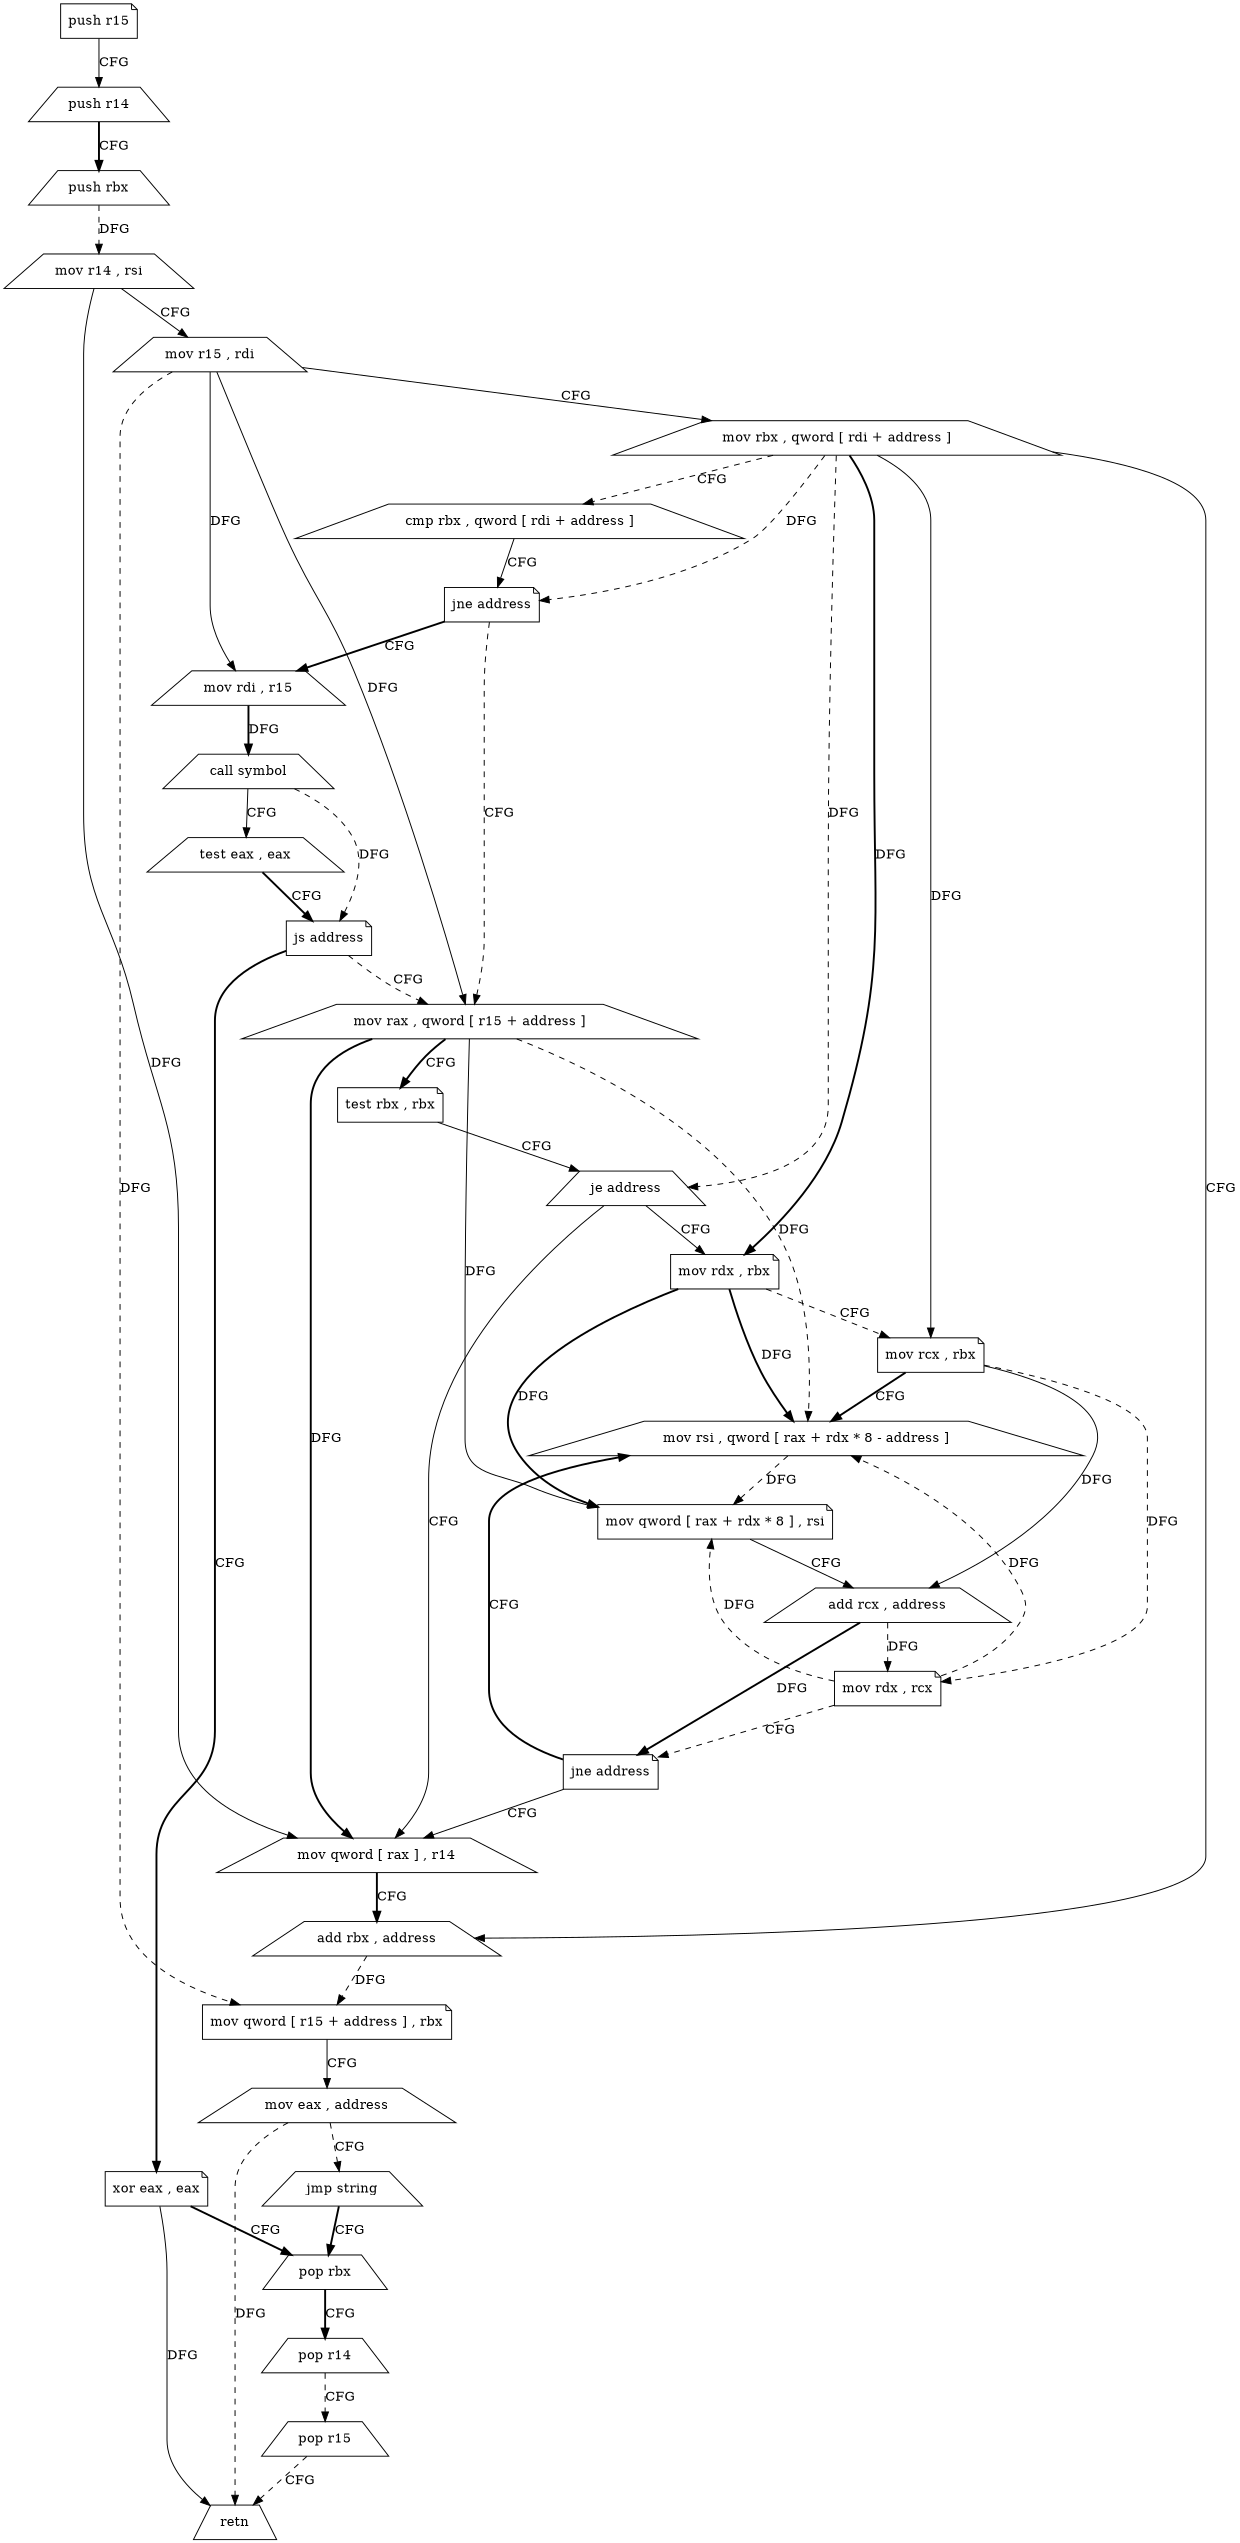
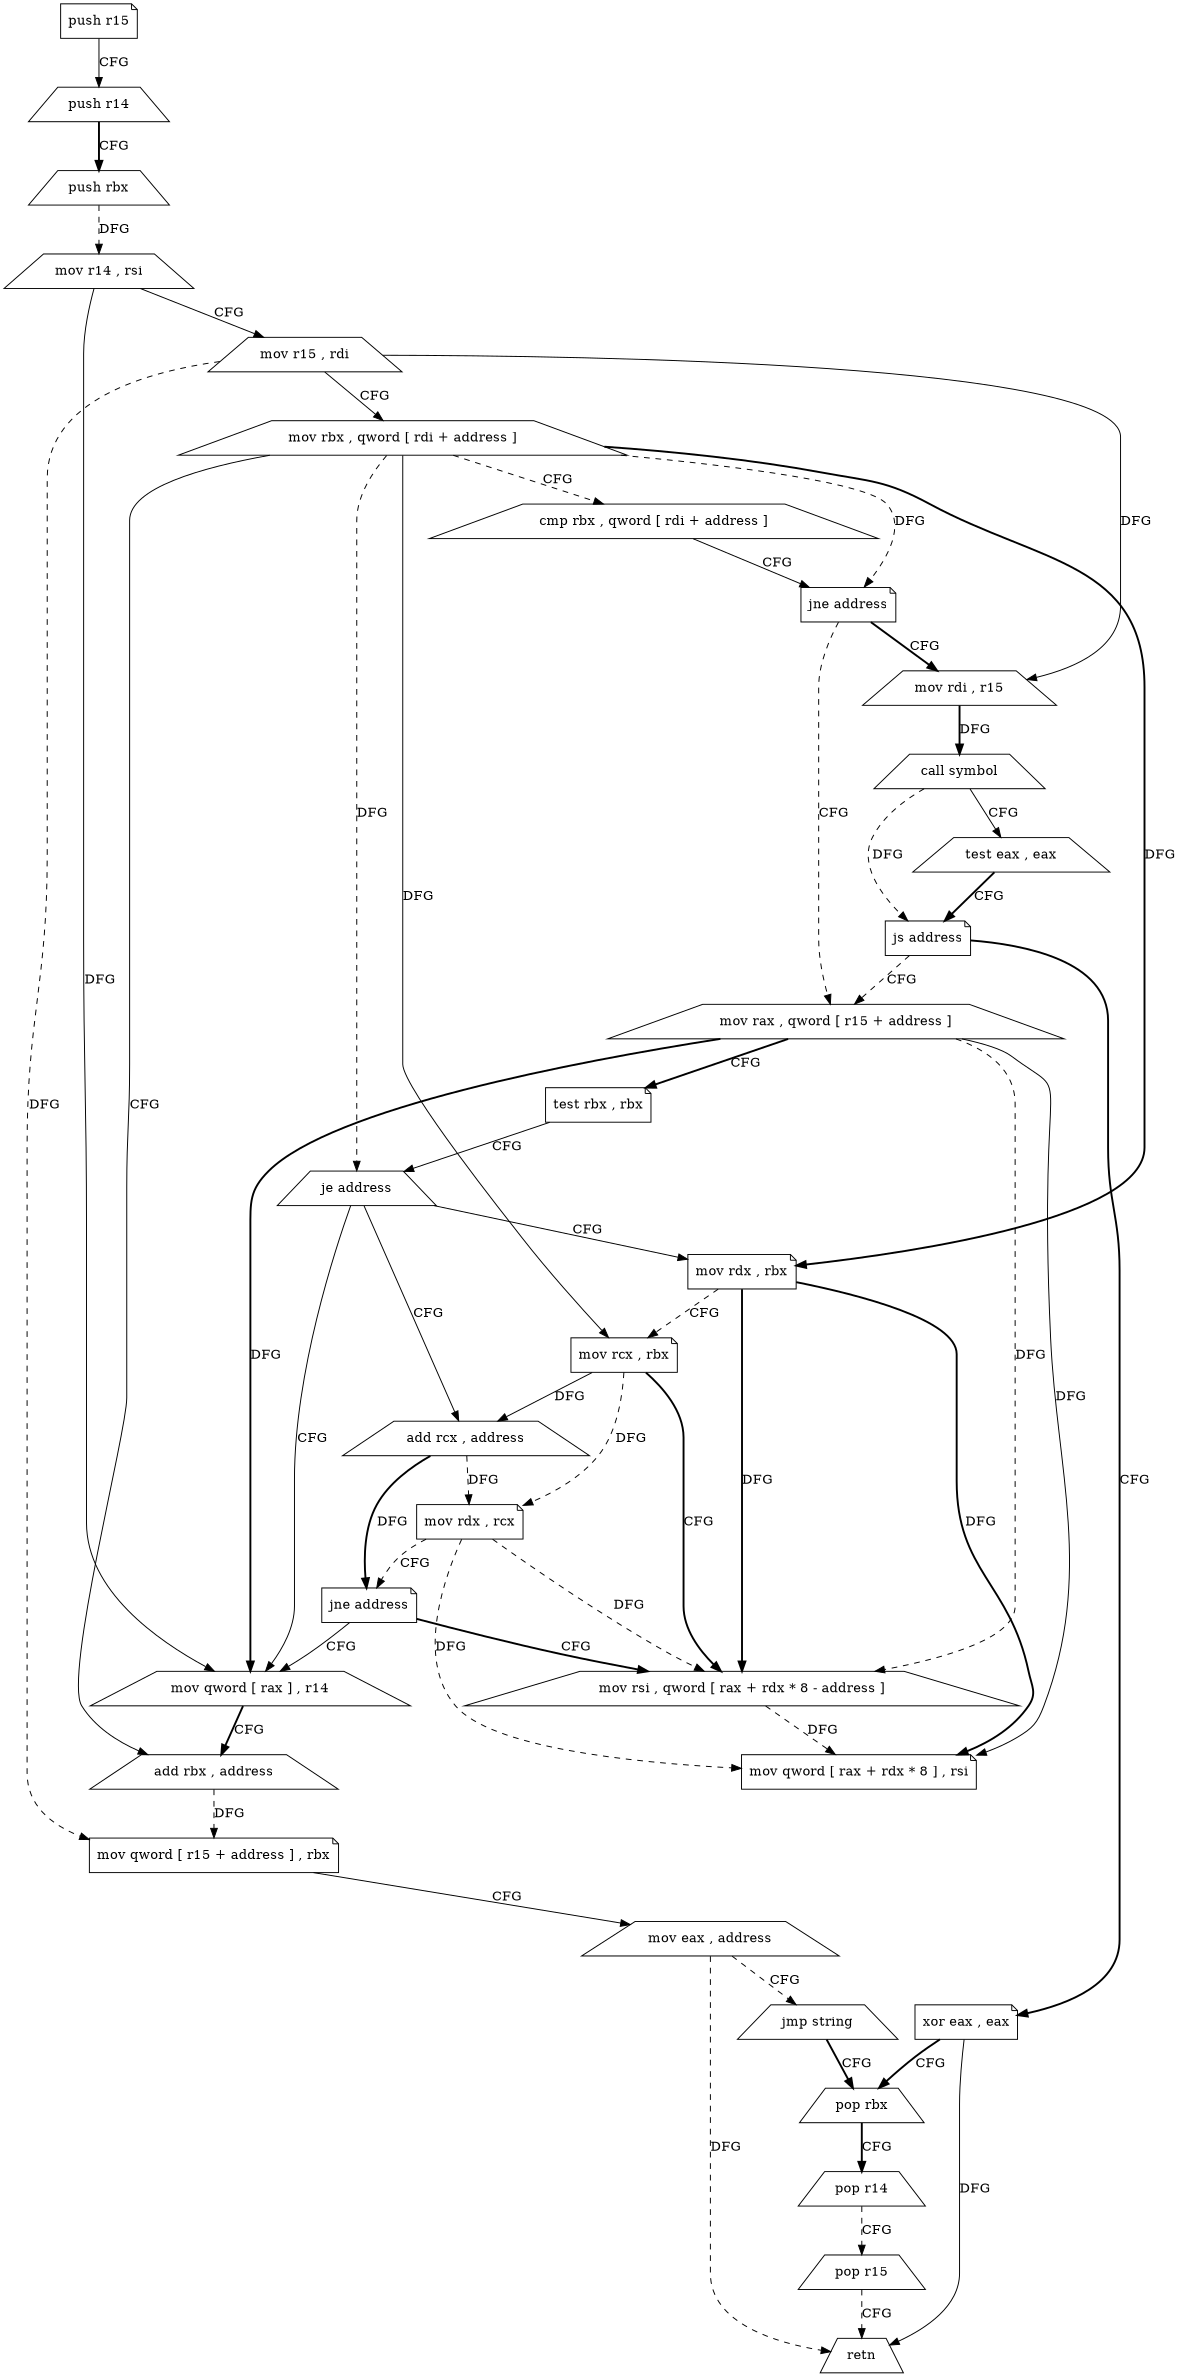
edge "mov r15 , rdi" -> "mov rax , qword [ r15 + address ]": removed, label "DFG"
edge "mov qword [ rax + rdx * 8 ] , rsi" -> "add rcx , address": now "je address" -> "add rcx , address"
